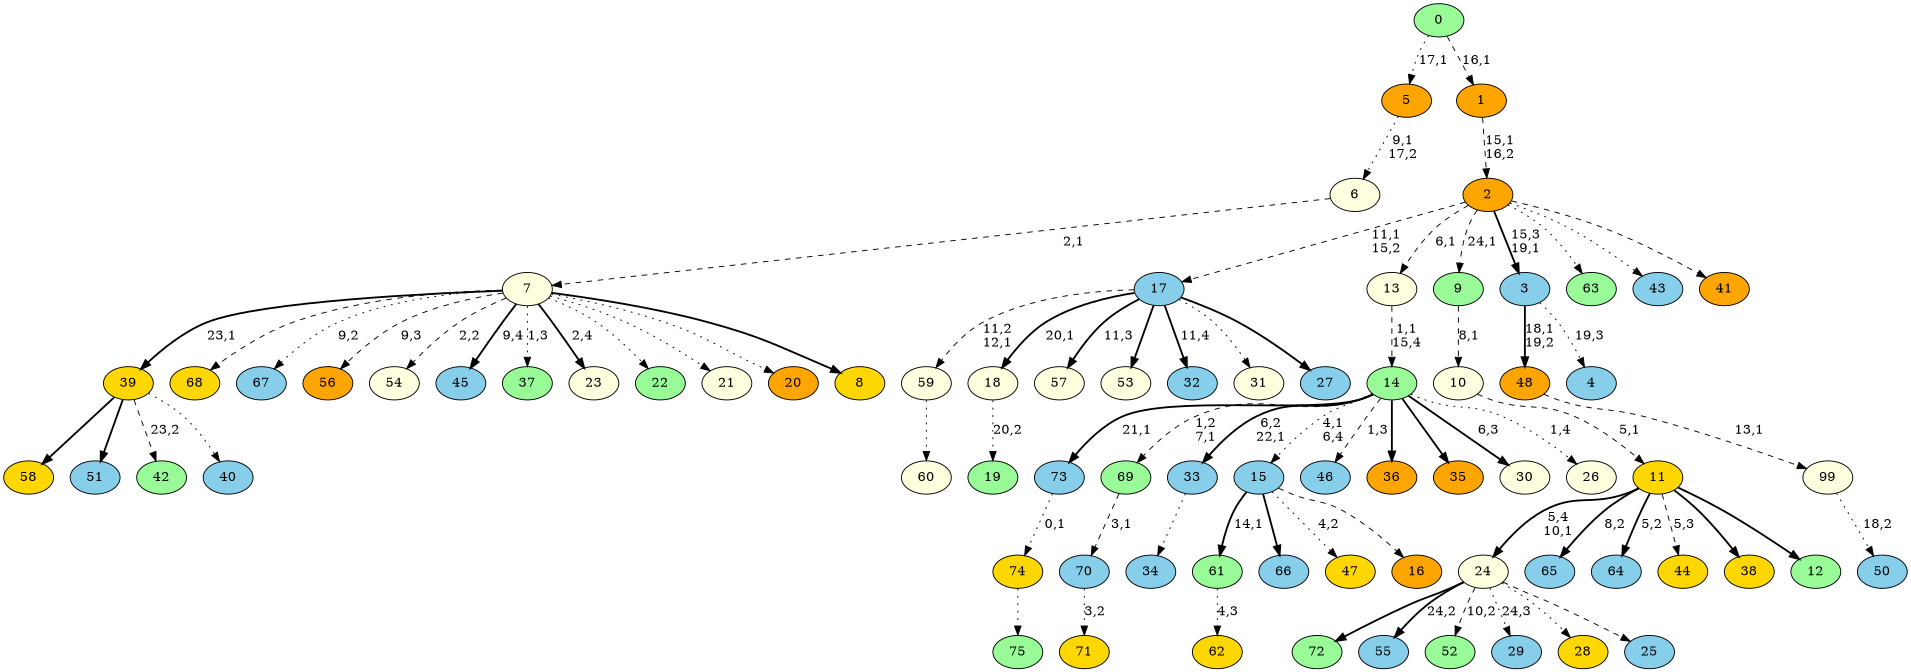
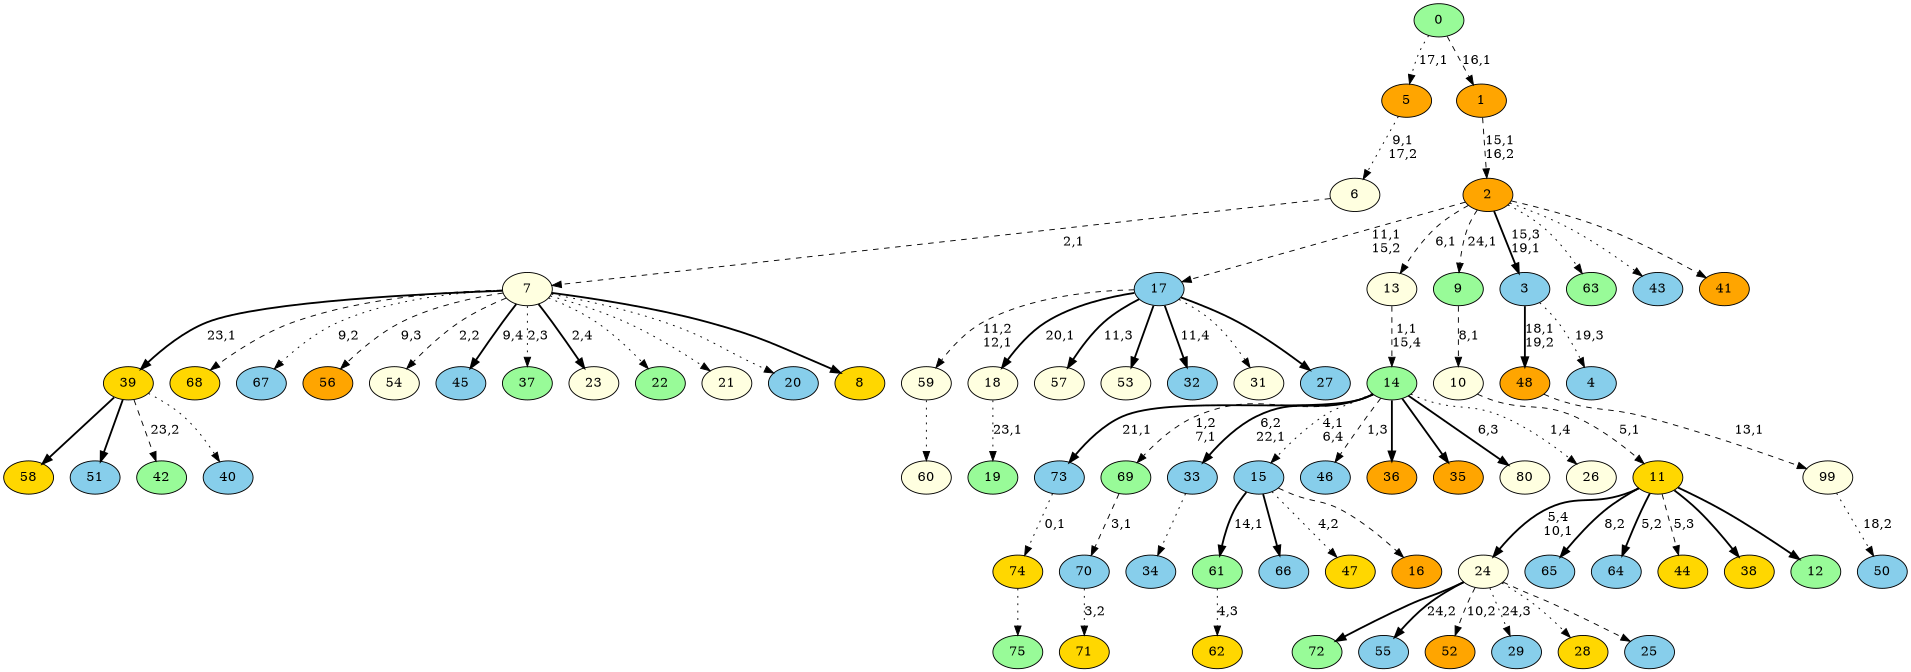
edge "7" -> "37": label "1,3" -> "2,3"
node "20": fillcolor orange -> skyblue
edge "18" -> "19": label "20,2" -> "23,1"
node "30": label "30" -> "80"
node "52": fillcolor palegreen -> orange
